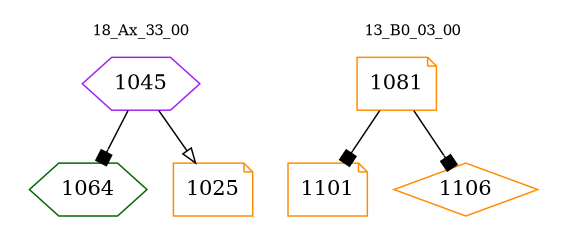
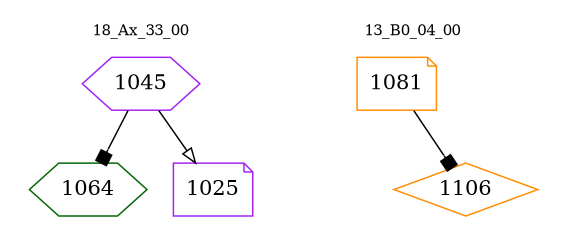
cluster "13_B0_03_00": label "13_B0_03_00" -> "13_B0_04_00"
node "1025": color darkorange -> purple
node "1101": removed
